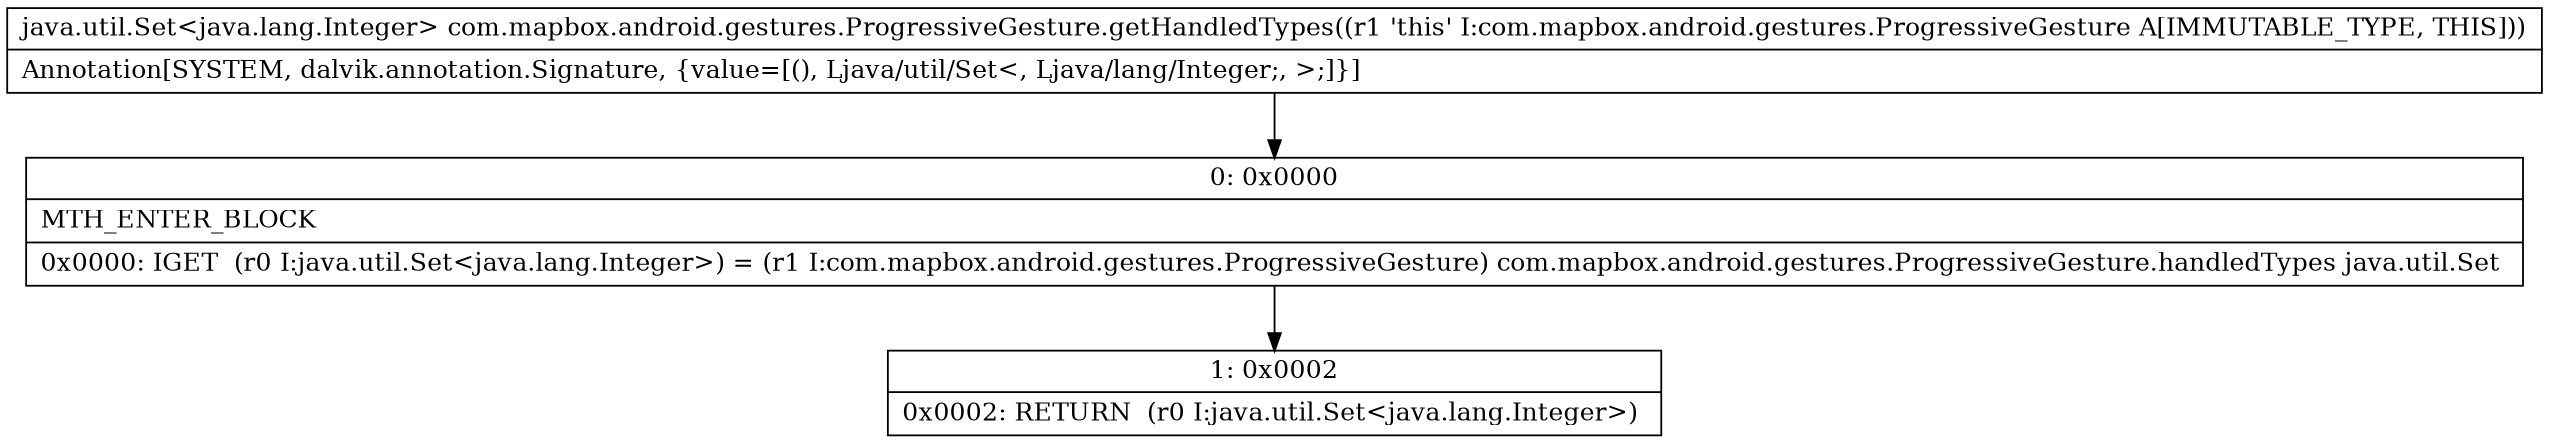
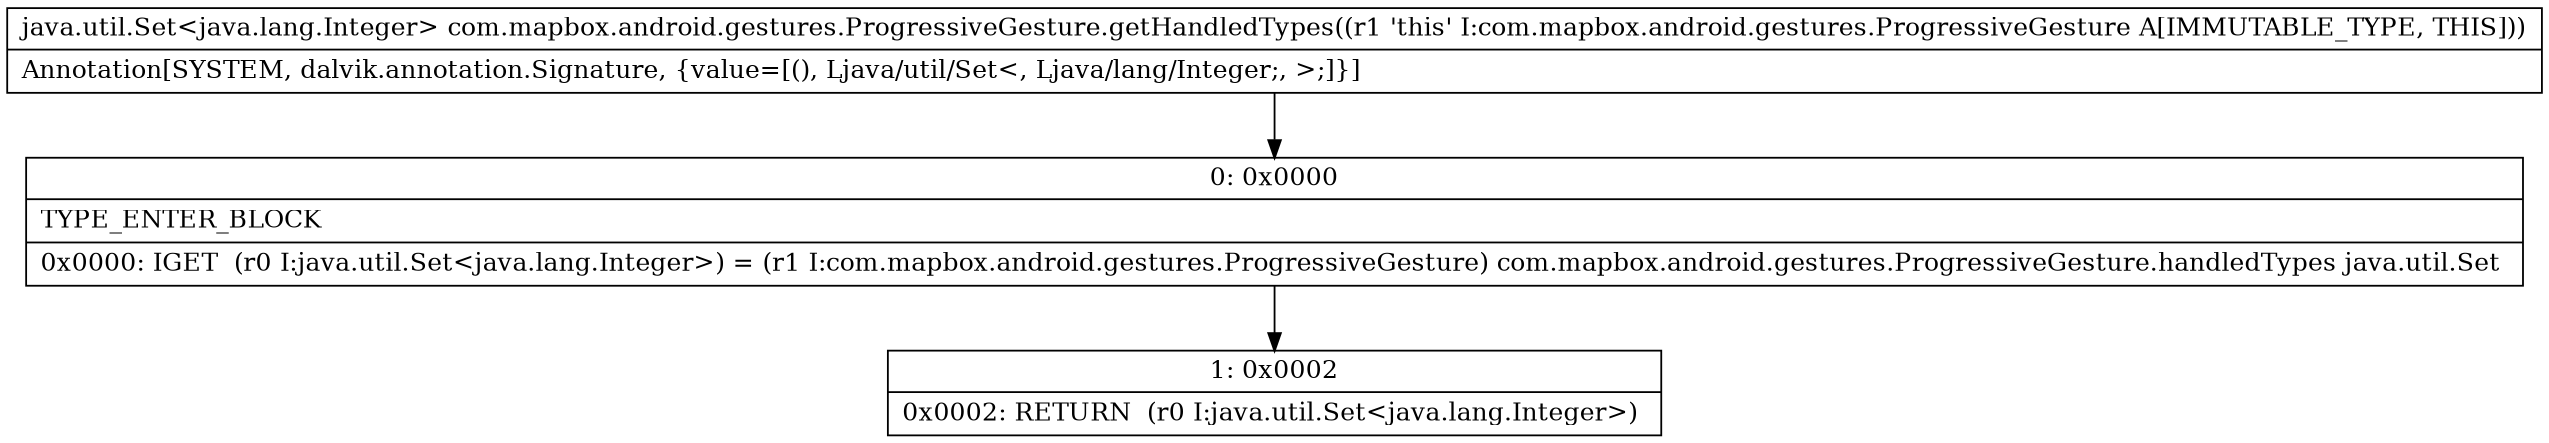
node "0: 0x0000": text "MTH_ENTER_BLOCK" -> "TYPE_ENTER_BLOCK"
